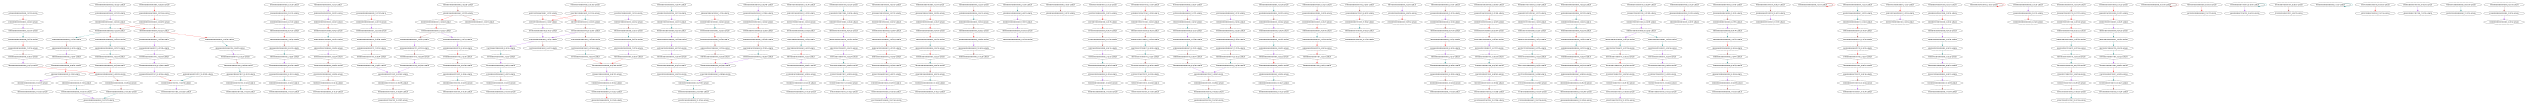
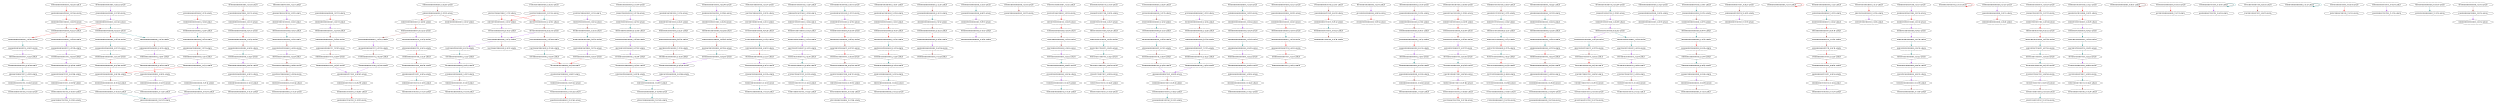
edge "00000000100000111011_9-28:198-LEN:20" -> "00000010000011101110_11-30:193-LEN:20": now "00000000100000111011_9-28:198-LEN:20" -> "00000001000001110111_10-29:197-LEN:20"
